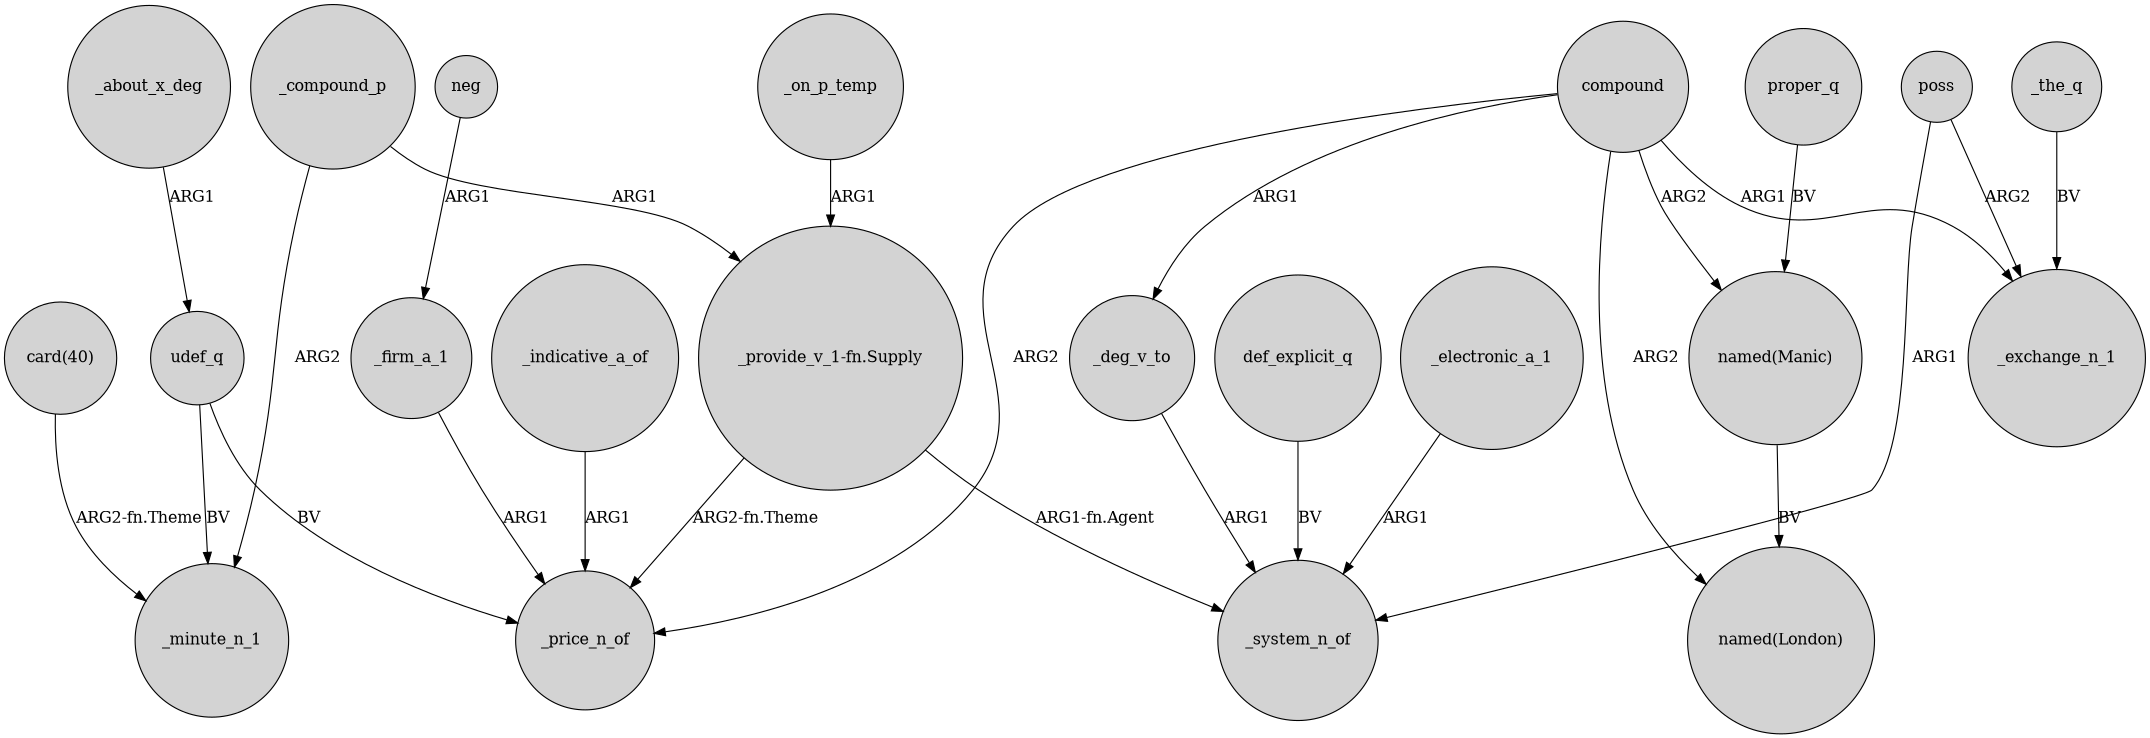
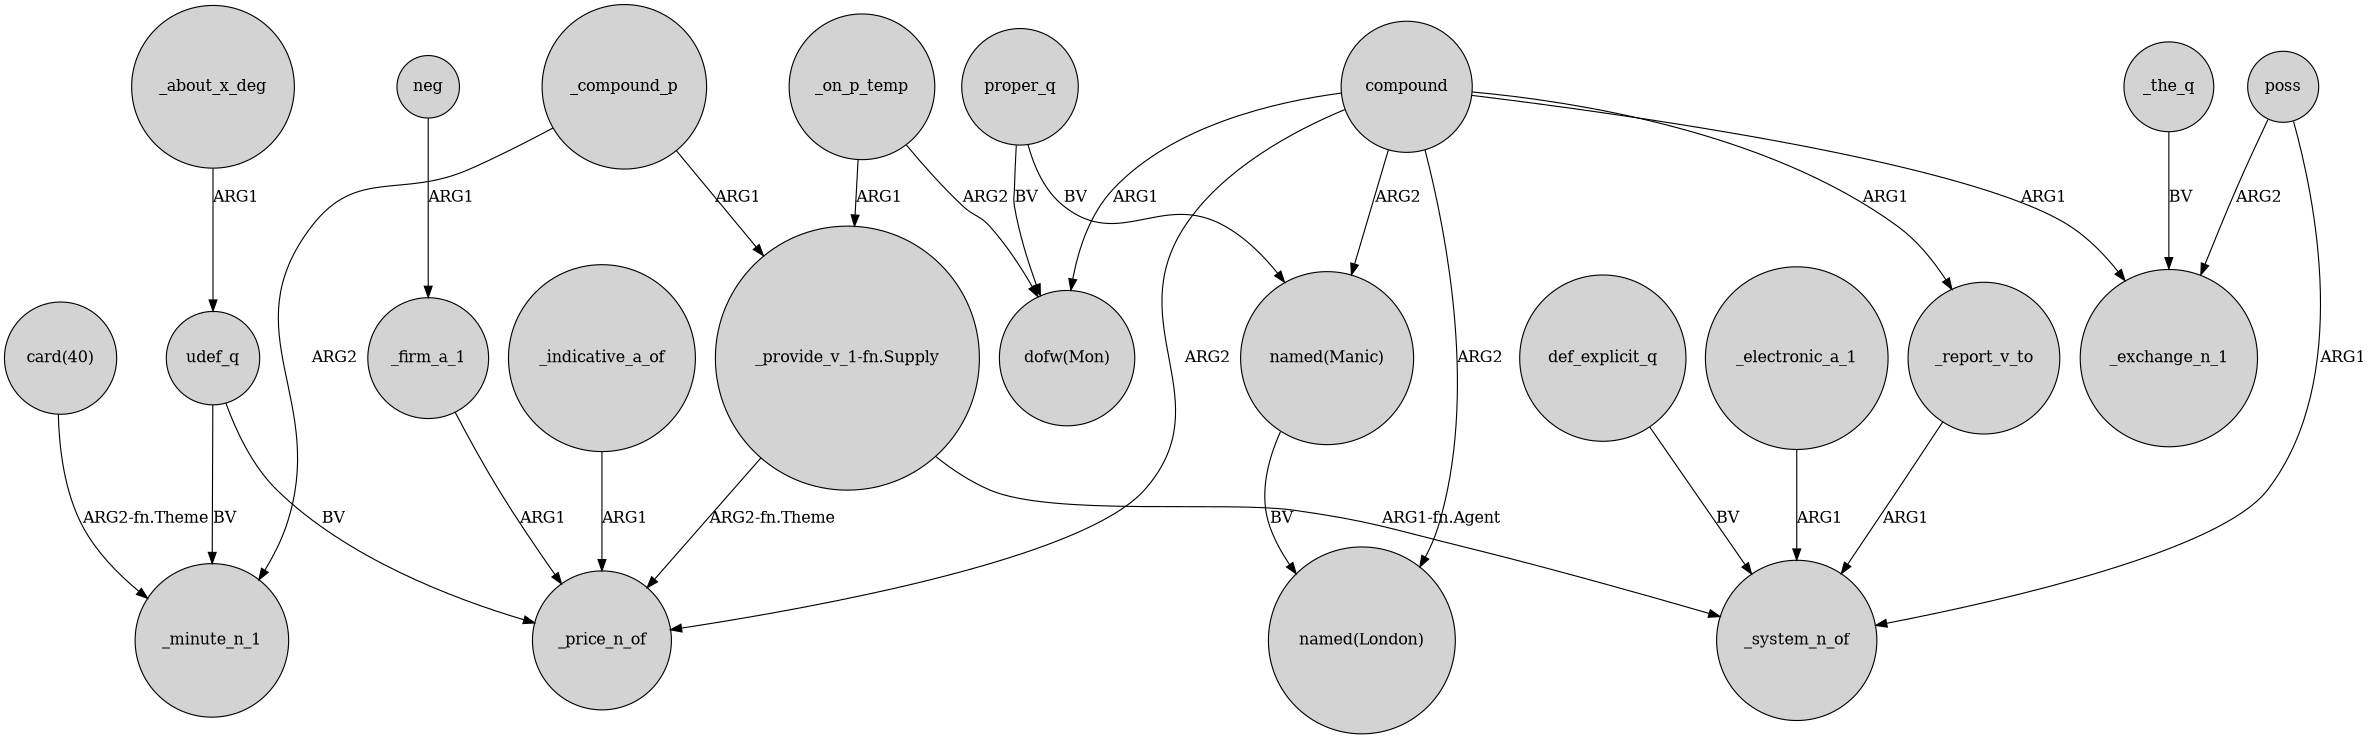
node "dofw(Mon)": added
node "_deg_v_to": label "_deg_v_to" -> "_report_v_to"
